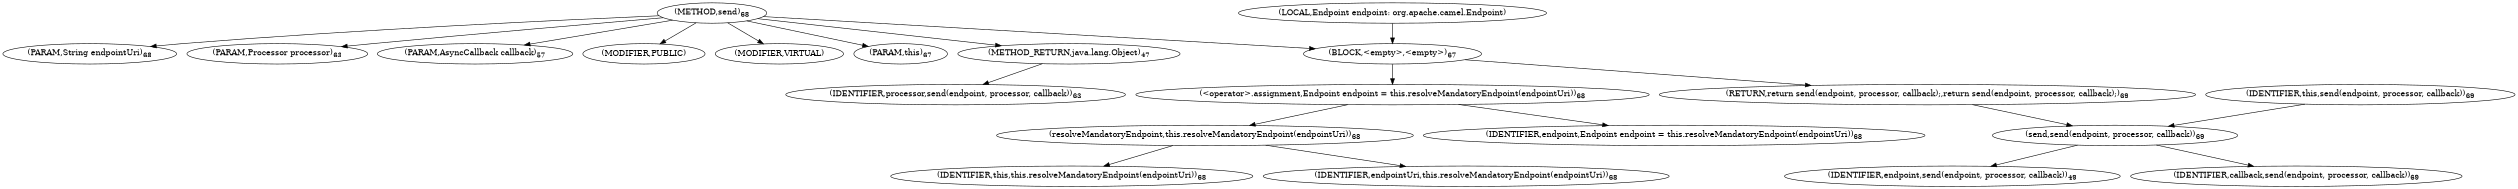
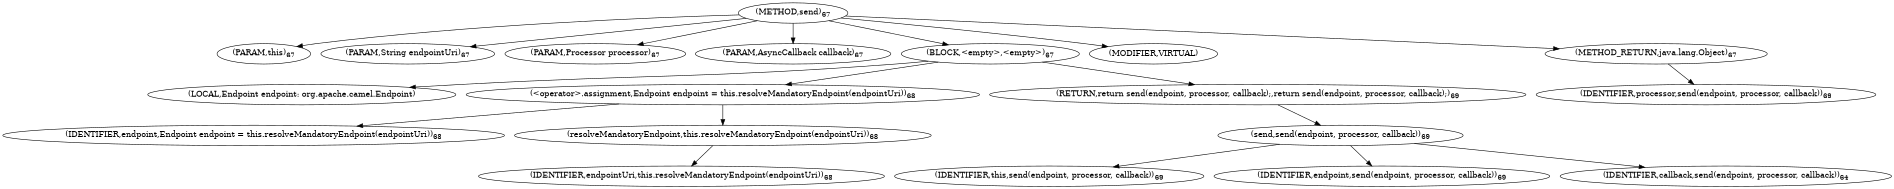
node "(METHOD,send)": text "68" -> "67"
edge "(LOCAL,Endpoint endpoint: org.apache.camel.Endpoint)" -> "(BLOCK,<empty>,<empty>)": reversed
node "(PARAM,String endpointUri)": text "68" -> "67"
node "(PARAM,Processor processor)": text "63" -> "67"
node "(PARAM,AsyncCallback callback)": text "57" -> "67"
node "(METHOD_RETURN,java.lang.Object)": text "47" -> "67"
node "(MODIFIER,PUBLIC)": removed
node "(IDENTIFIER,processor,send(endpoint, processor, callback))": text "63" -> "69"
edge "(IDENTIFIER,this,send(endpoint, processor, callback))" -> "(send,send(endpoint, processor, callback))": reversed
node "(IDENTIFIER,endpoint,send(endpoint, processor, callback))": text "49" -> "69"
node "(IDENTIFIER,callback,send(endpoint, processor, callback))": text "69" -> "64"
node "(IDENTIFIER,this,this.resolveMandatoryEndpoint(endpointUri))": removed
